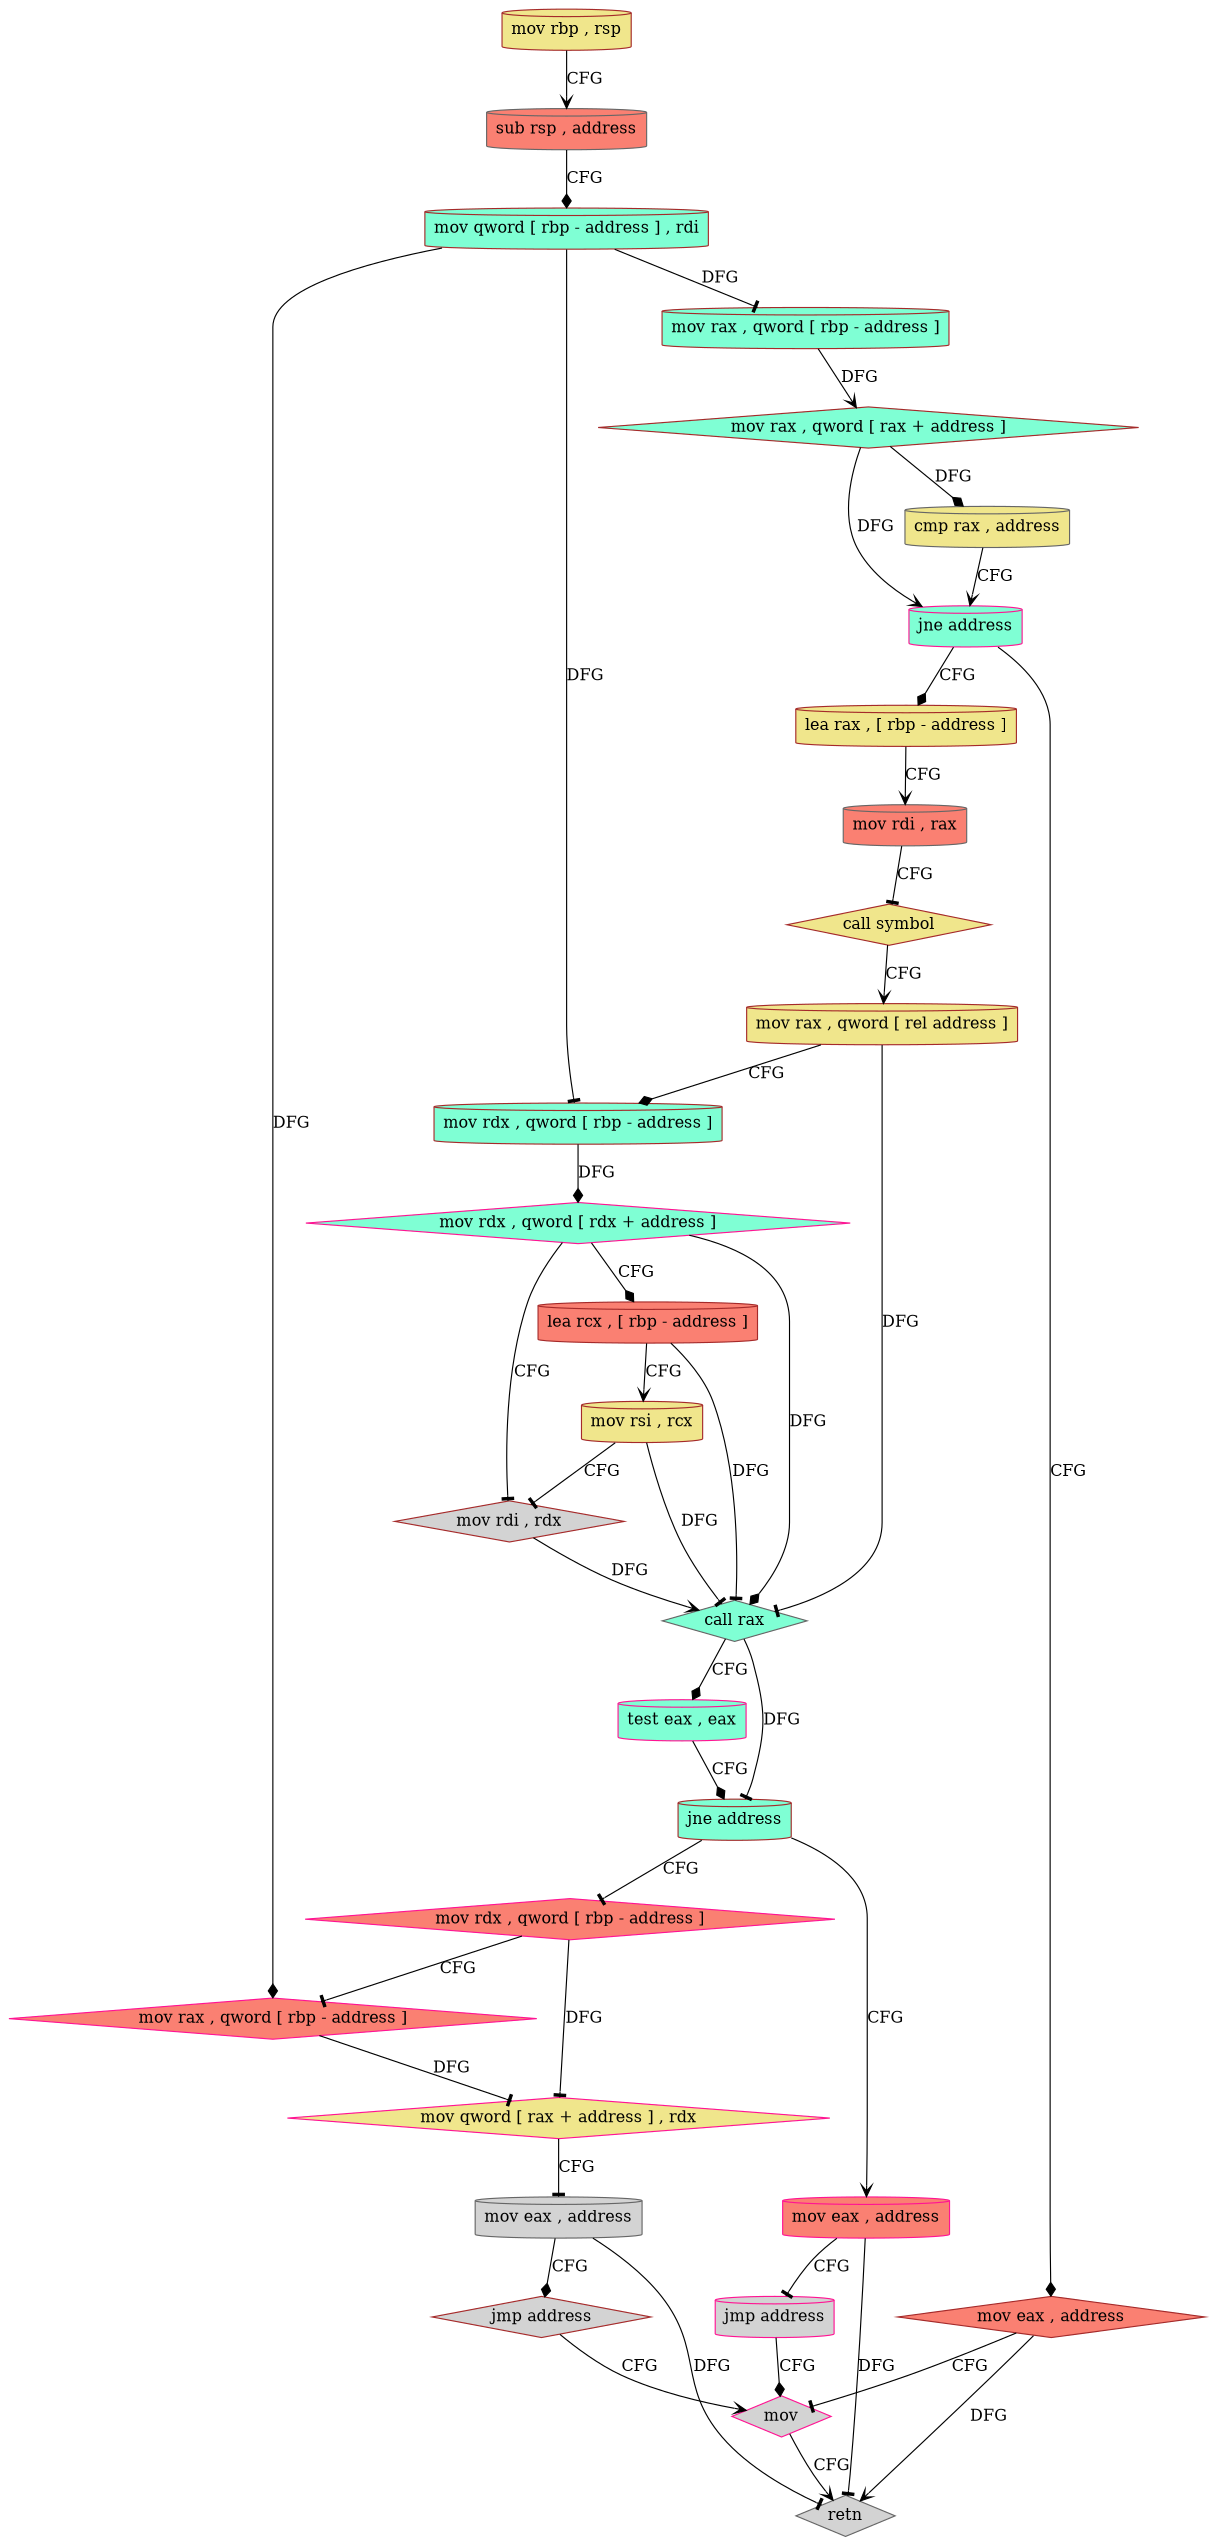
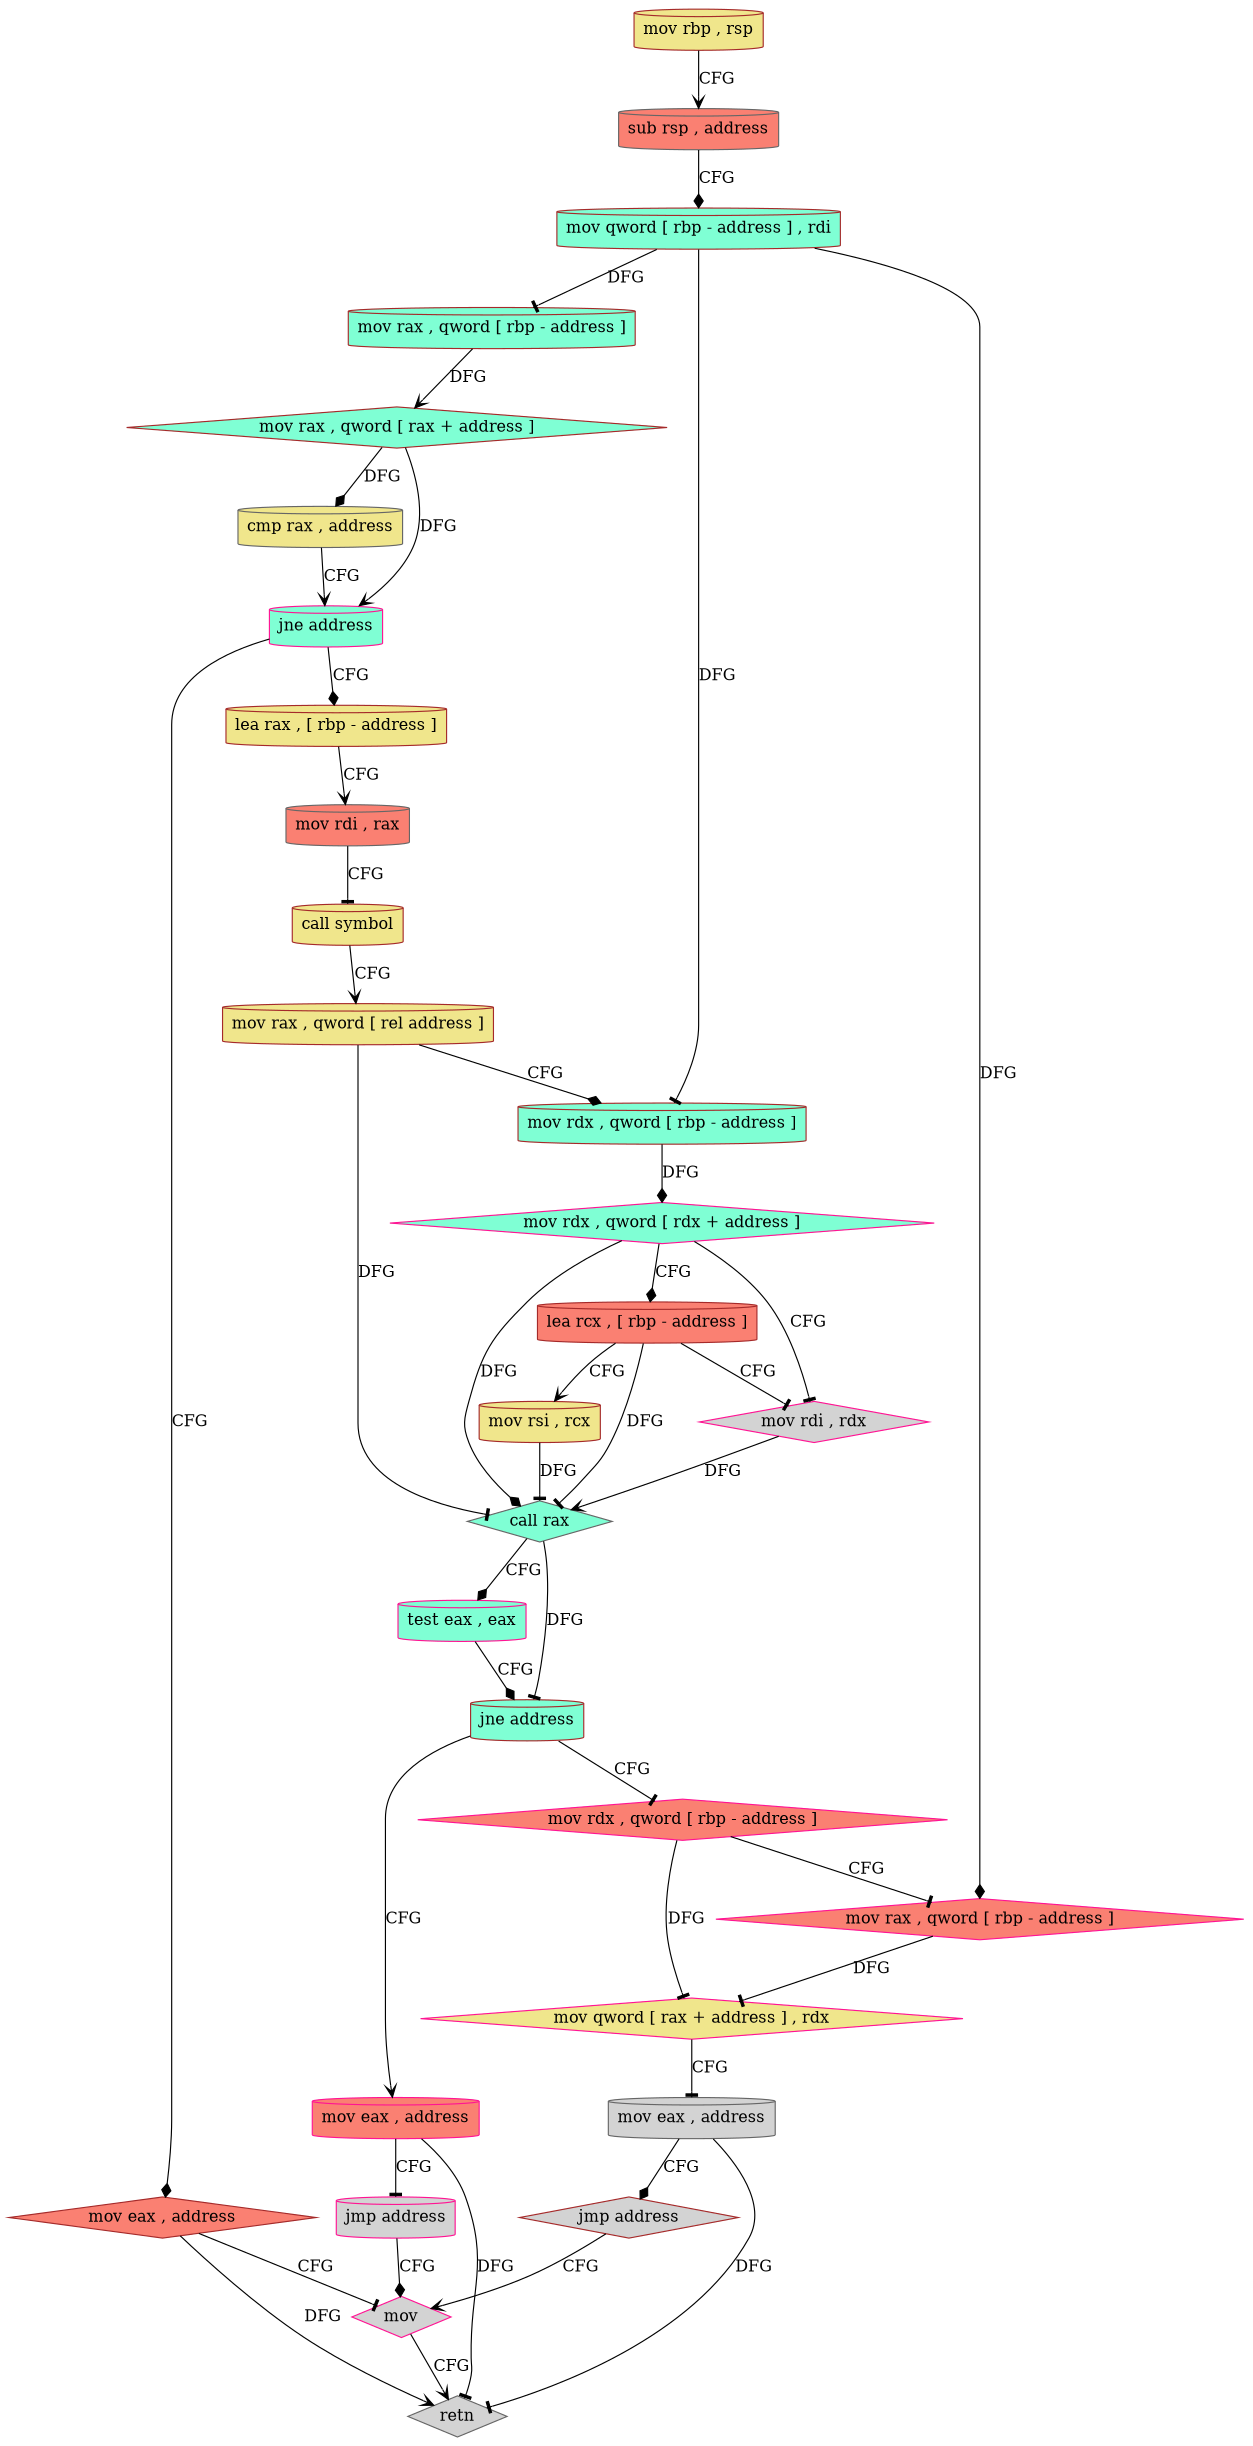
node "call symbol": shape diamond -> cylinder
edge "mov rsi , rcx" -> "mov rdi , rdx": now "lea rcx , [ rbp - address ]" -> "mov rdi , rdx"
node "mov rdi , rdx": color brown -> deeppink
